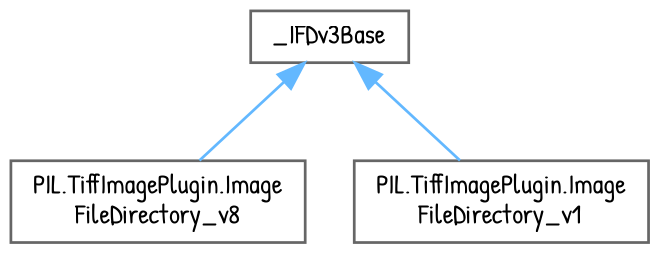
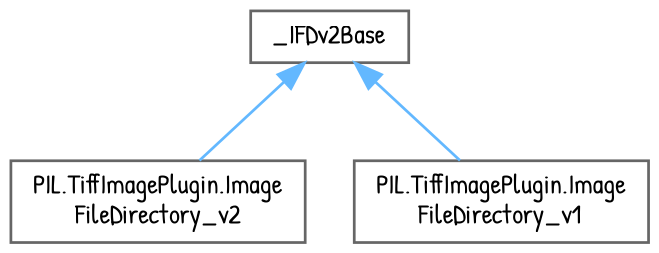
node "_IFDv3Base": label "_IFDv3Base" -> "_IFDv2Base"
node "PIL.TiffImagePlugin.Image FileDirectory_v8": label "PIL.TiffImagePlugin.Image FileDirectory_v8" -> "PIL.TiffImagePlugin.Image FileDirectory_v2"
